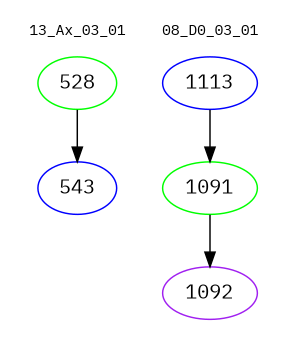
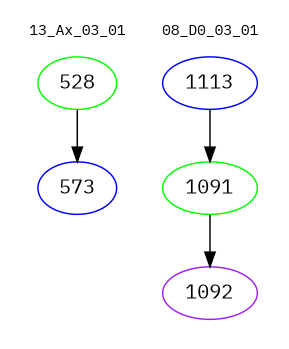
node "543": label "543" -> "573"
